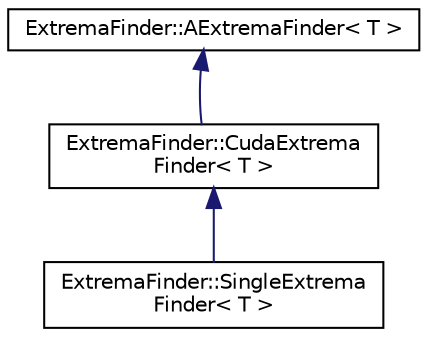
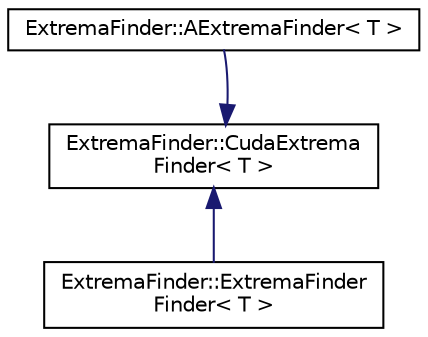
edge "ExtremaFinder::CudaExtrema Finder< T >" -> "ExtremaFinder::AExtremaFinder< T >": reversed
node "ExtremaFinder::SingleExtrema Finder< T >": label "ExtremaFinder::SingleExtrema Finder< T >" -> "ExtremaFinder::ExtremaFinder Finder< T >"
